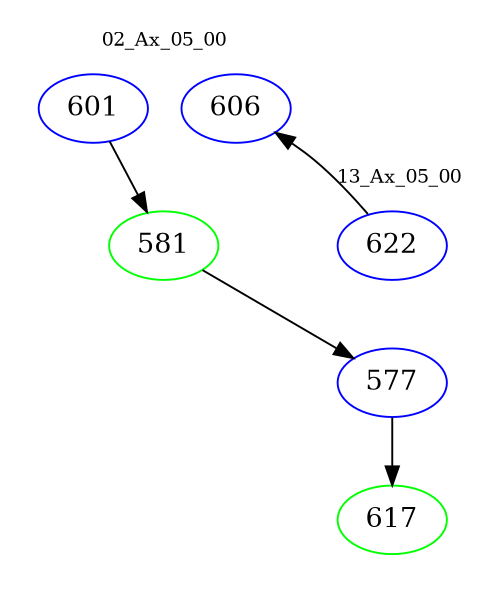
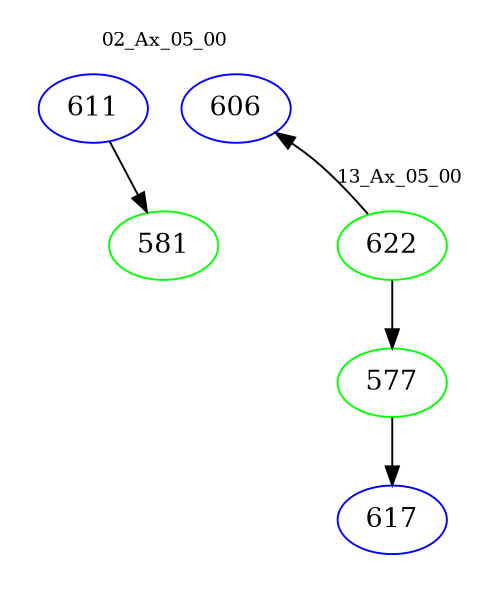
node "601": label "601" -> "611"
node "622": color blue -> green
edge "581" -> "577": now "622" -> "577"
node "577": color blue -> green
node "617": color green -> blue
